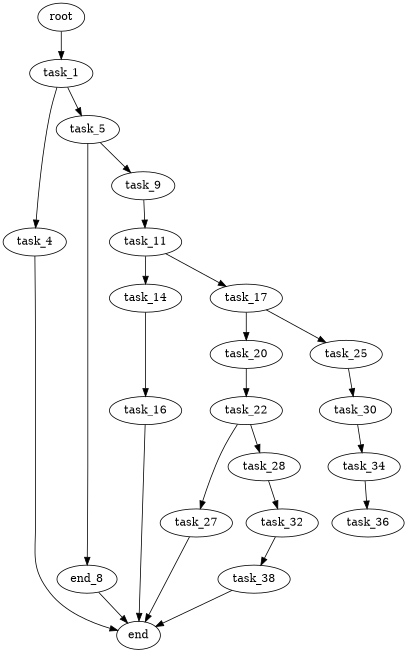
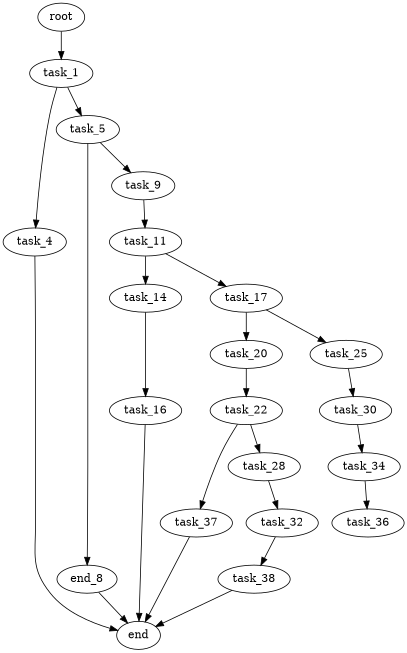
node "task_27": label "task_27" -> "task_37"
